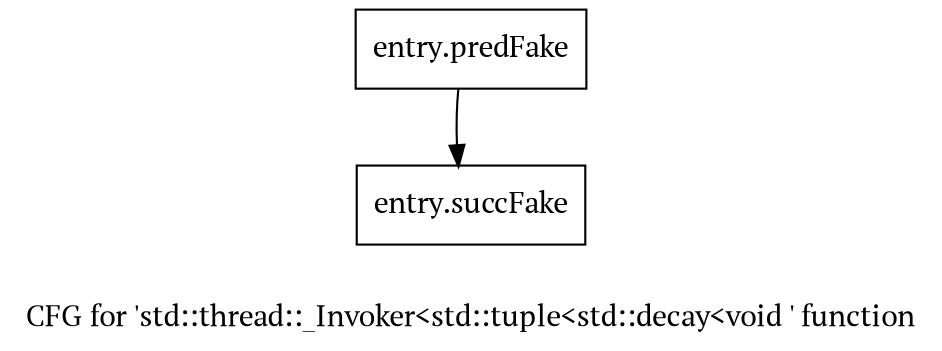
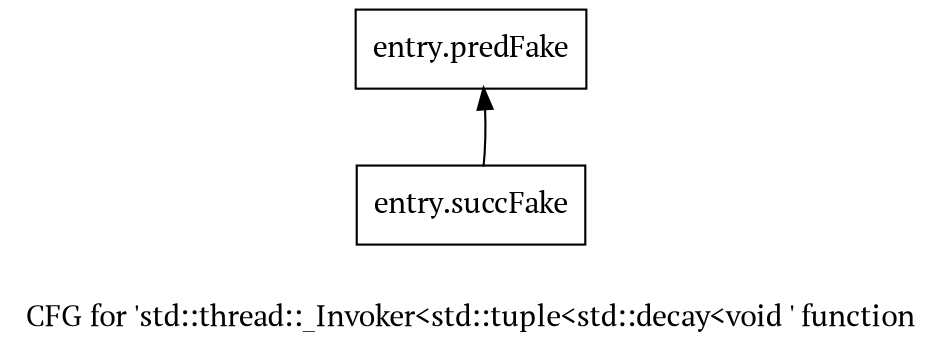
edge "entry.predFake" -> "entry.succFake": reversed
